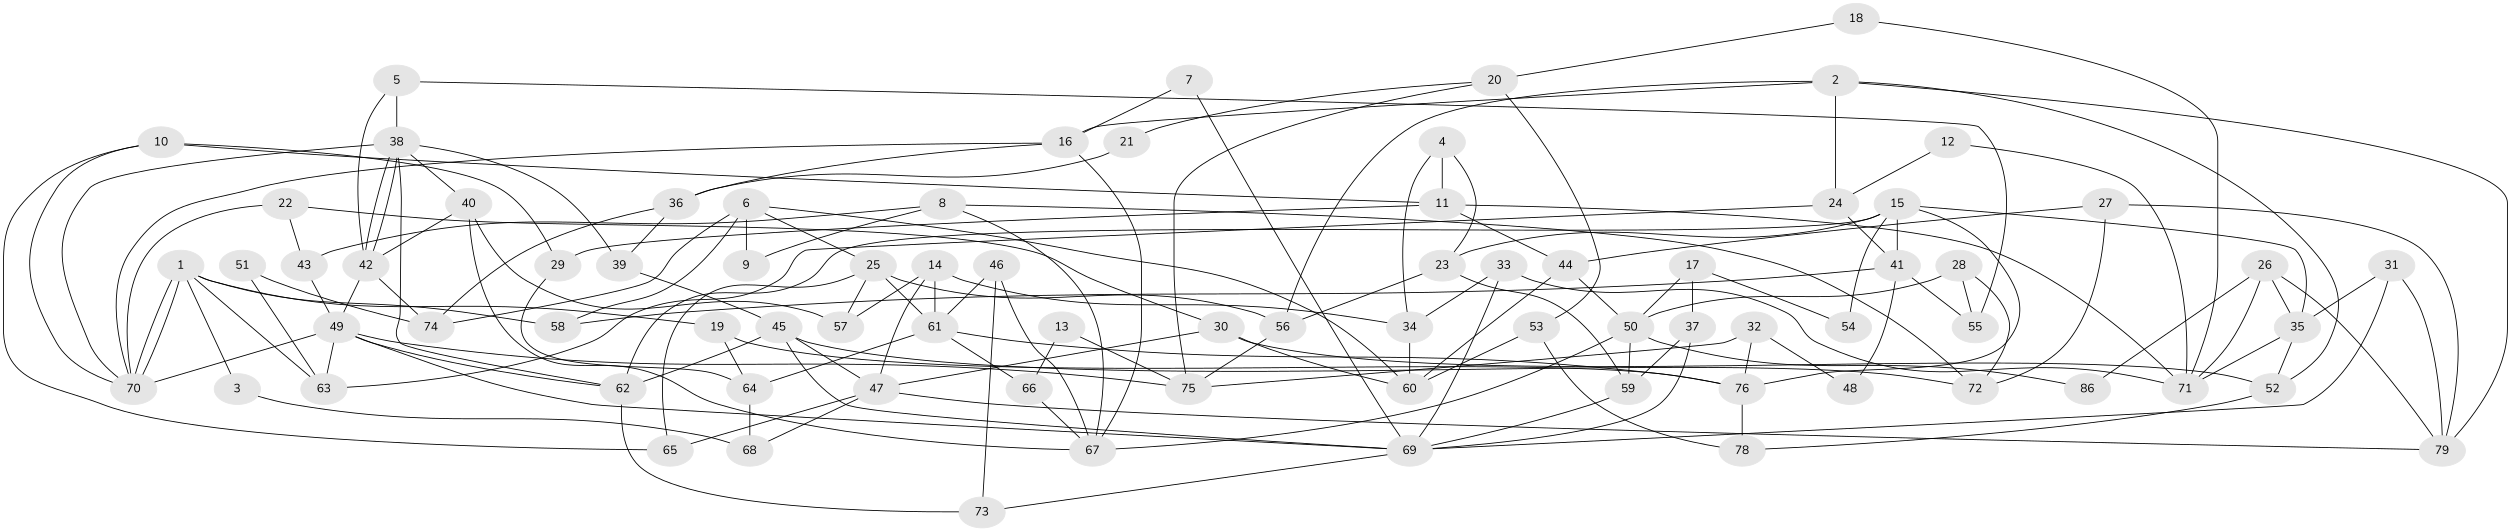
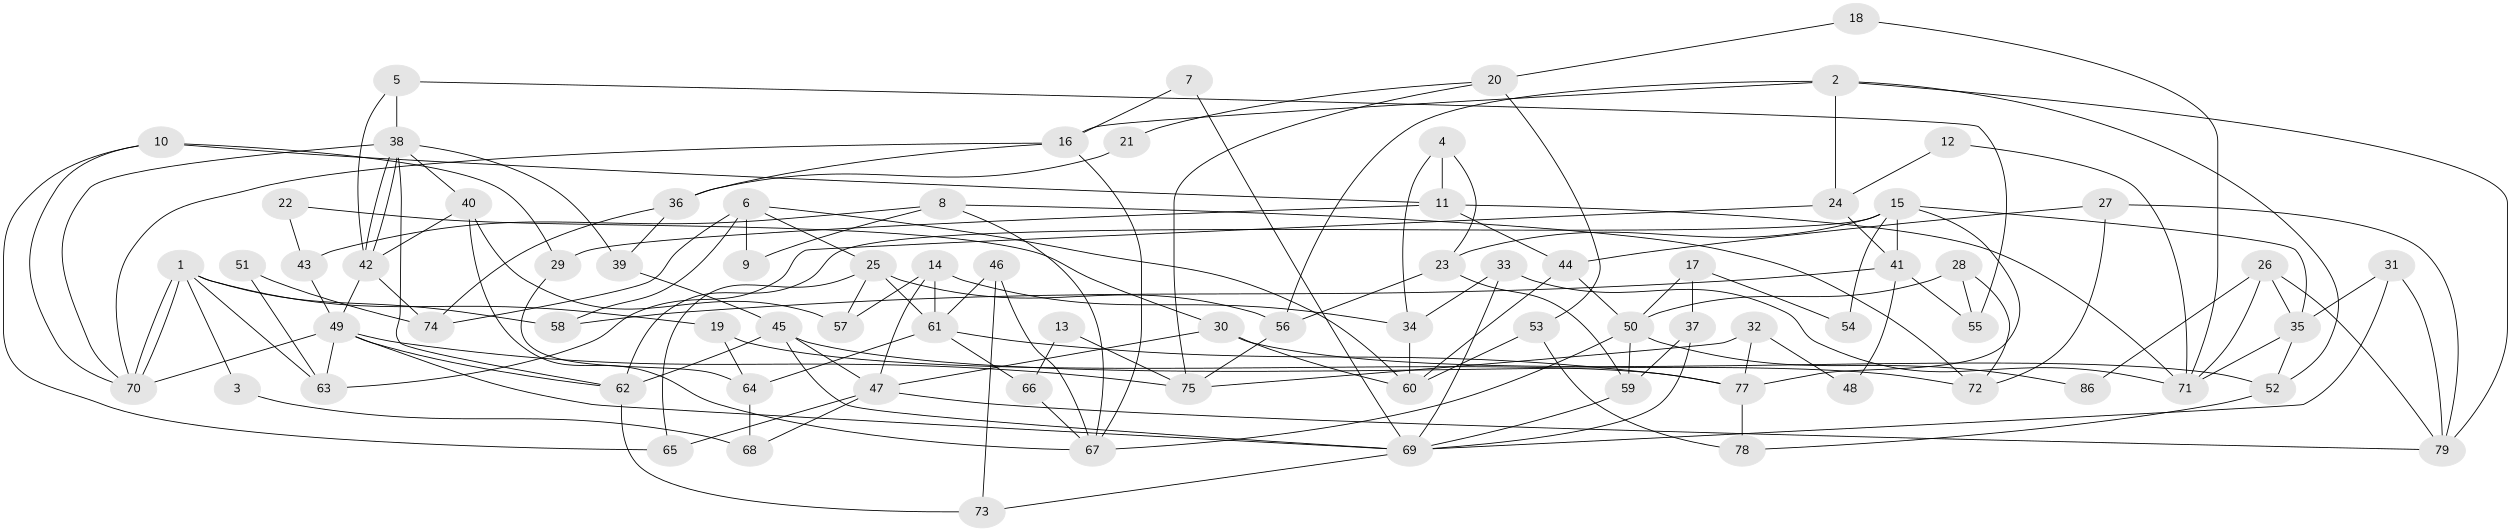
edge "22" -- "70": removed
node "76": label "76" -> "77"
